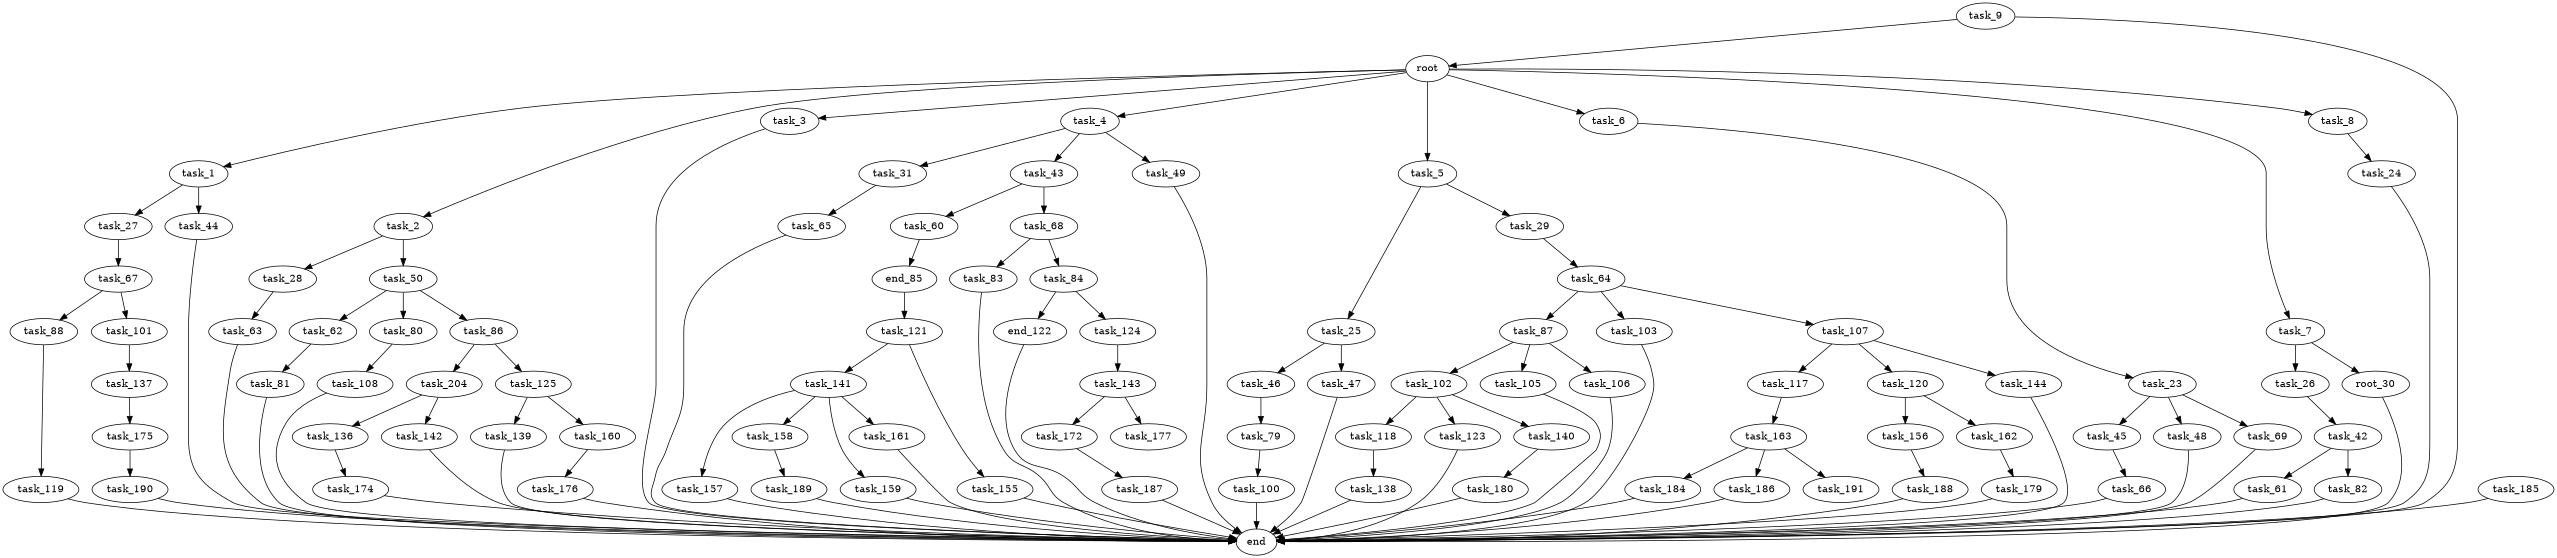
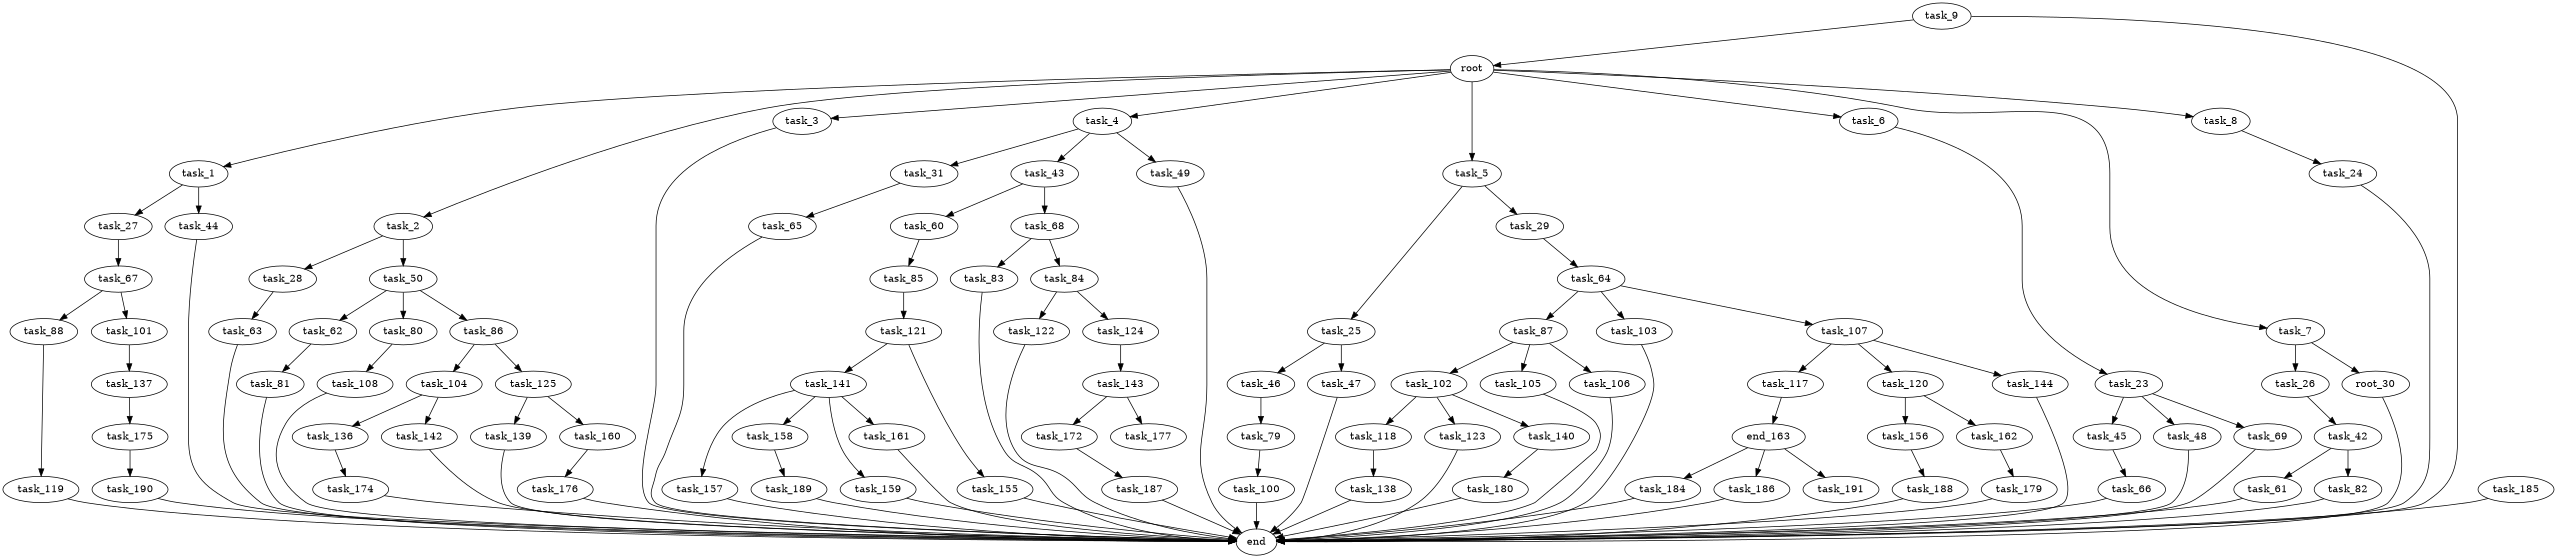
node "end_85": label "end_85" -> "task_85"
node "end_122": label "end_122" -> "task_122"
node "task_204": label "task_204" -> "task_104"
node "task_163": label "task_163" -> "end_163"
